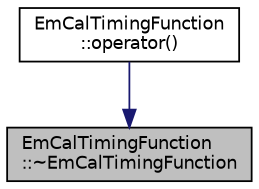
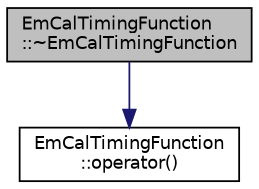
edge "EmCalTimingFunction ::operator()" -> "EmCalTimingFunction ::~EmCalTimingFunction": reversed
